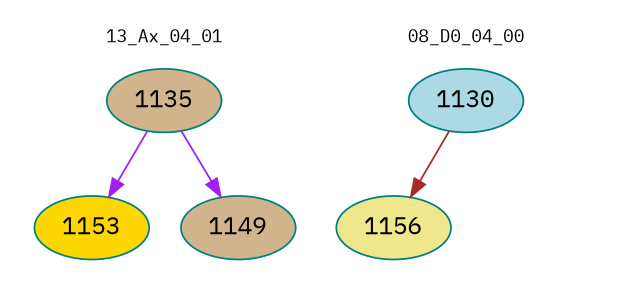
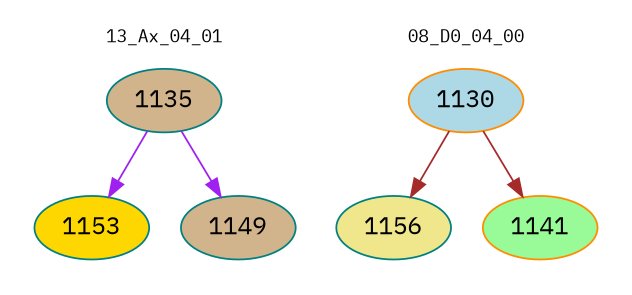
node "1130": color teal -> darkorange
node "1141": added
